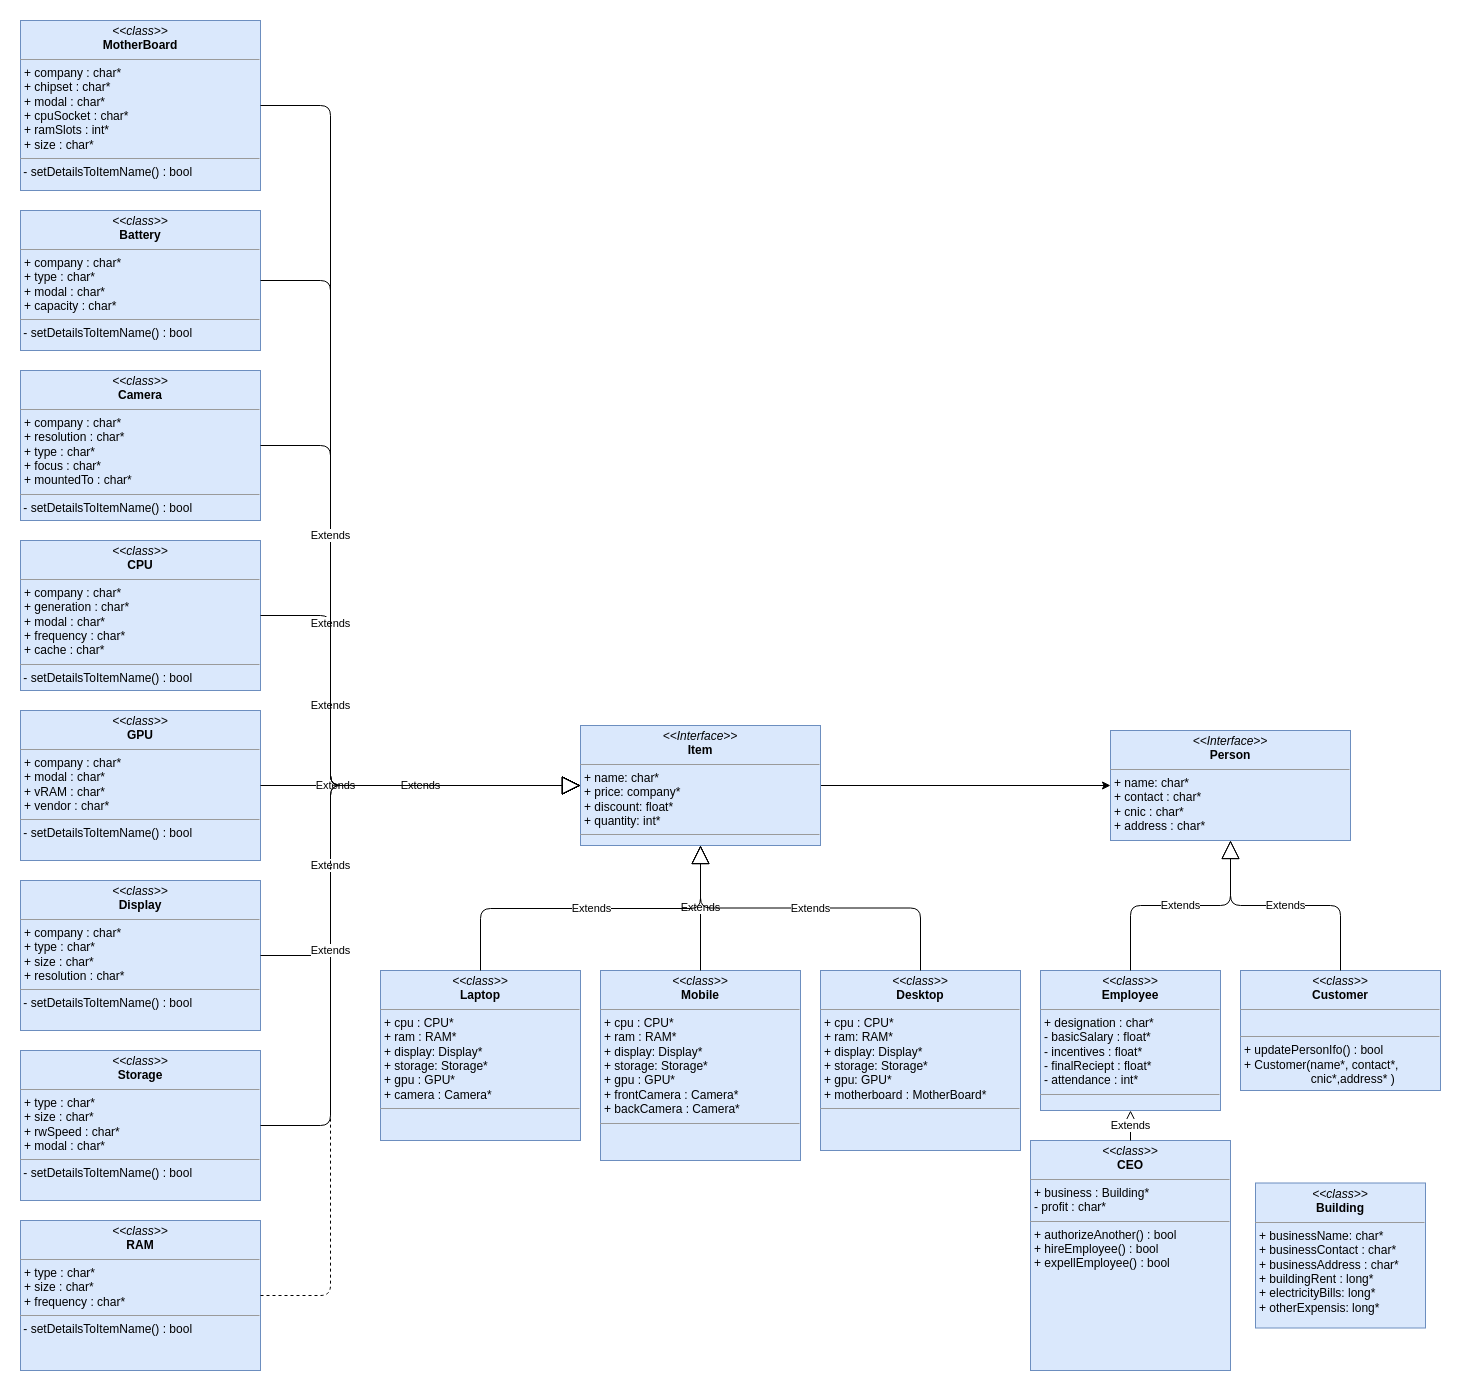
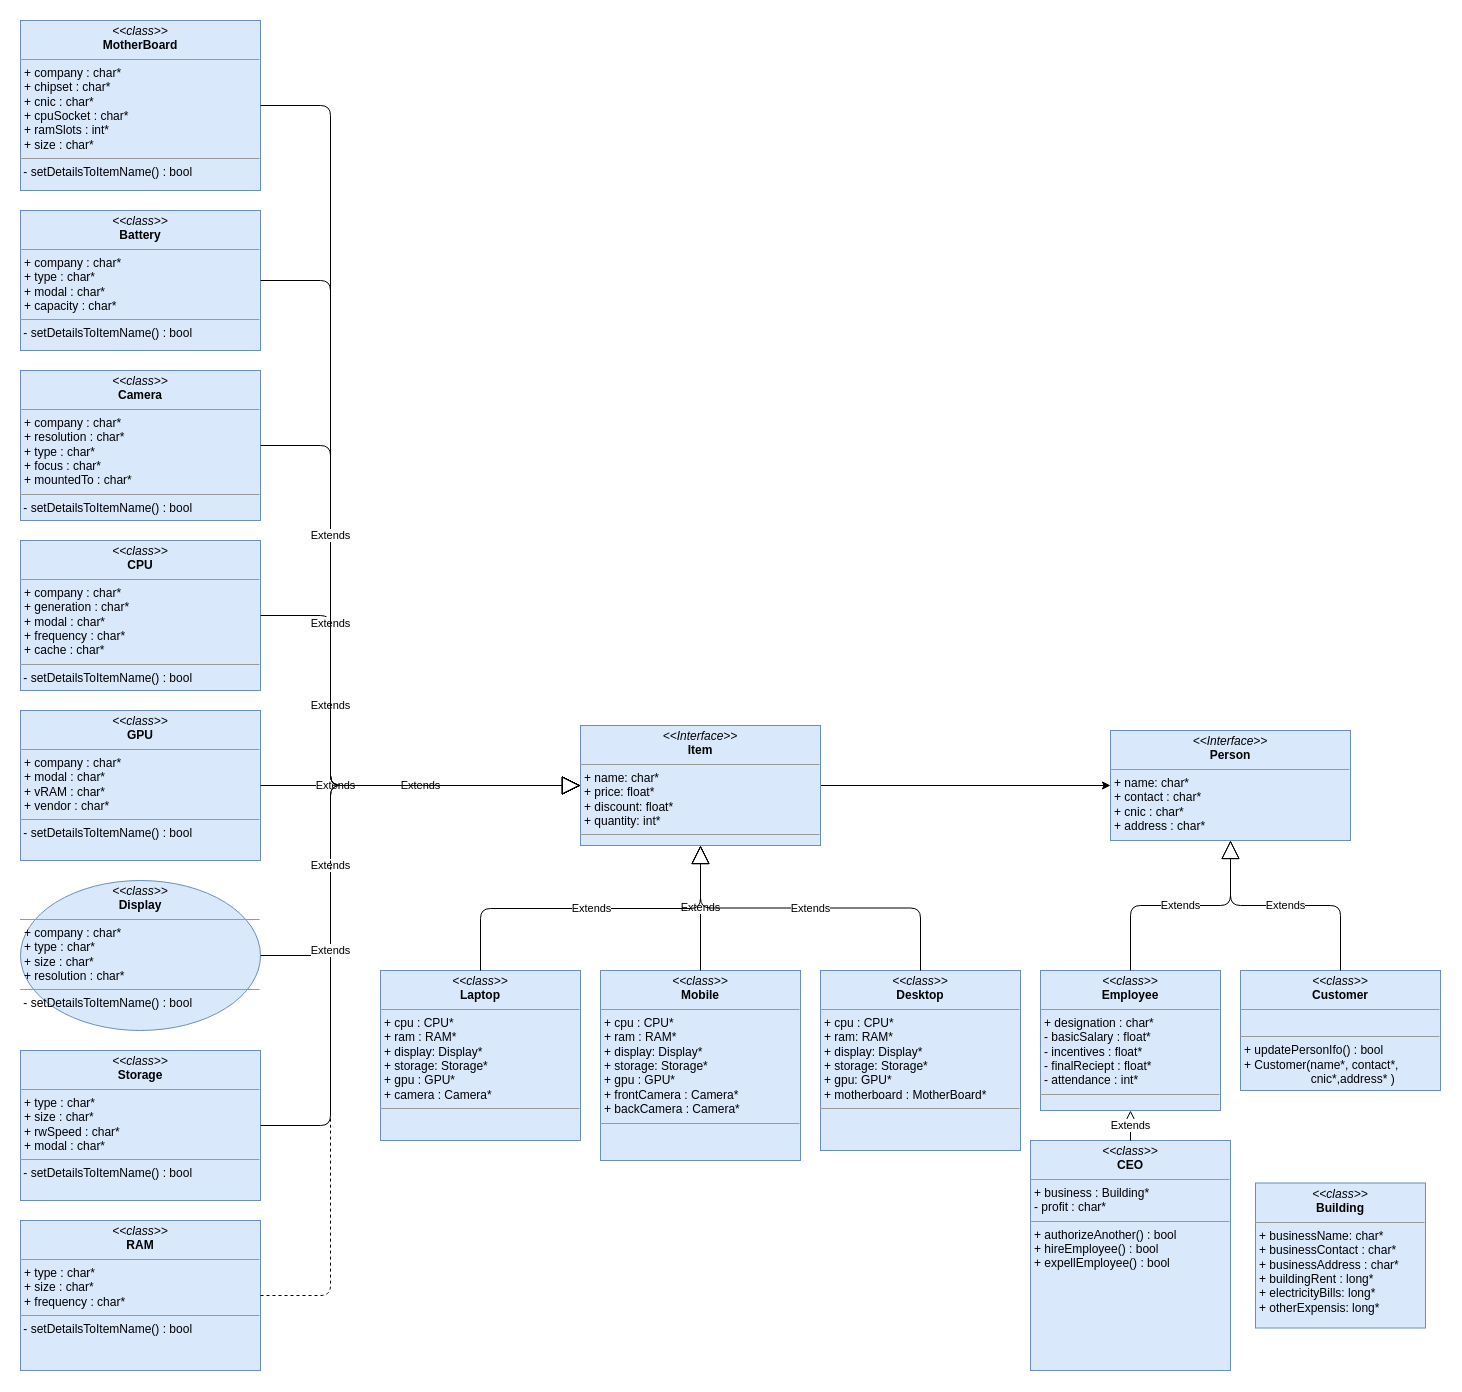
node "<<class>> MotherBoard + company : char* + chipset : char* + modal : char* + cpuSocket : char* + ramSlots : int* + size : char* - setDetailsToItemName() : bool": label "<<class>> MotherBoard + company : char* + chipset : char* + modal : char* + cpuSocket : char* + ramSlots : int* + size : char* - setDetailsToItemName() : bool" -> "<<class>> MotherBoard + company : char* + chipset : char* + cnic : char* + cpuSocket : char* + ramSlots : int* + size : char* - setDetailsToItemName() : bool"
node "<<Interface>> Item + name: char* + price: company* + discount: float* + quantity: int*": label "<<Interface>> Item + name: char* + price: company* + discount: float* + quantity: int*" -> "<<Interface>> Item + name: char* + price: float* + discount: float* + quantity: int*"
node "<<class>> Display + company : char* + type : char* + size : char* + resolution : char* - setDetailsToItemName() : bool": shape rectangle -> ellipse
